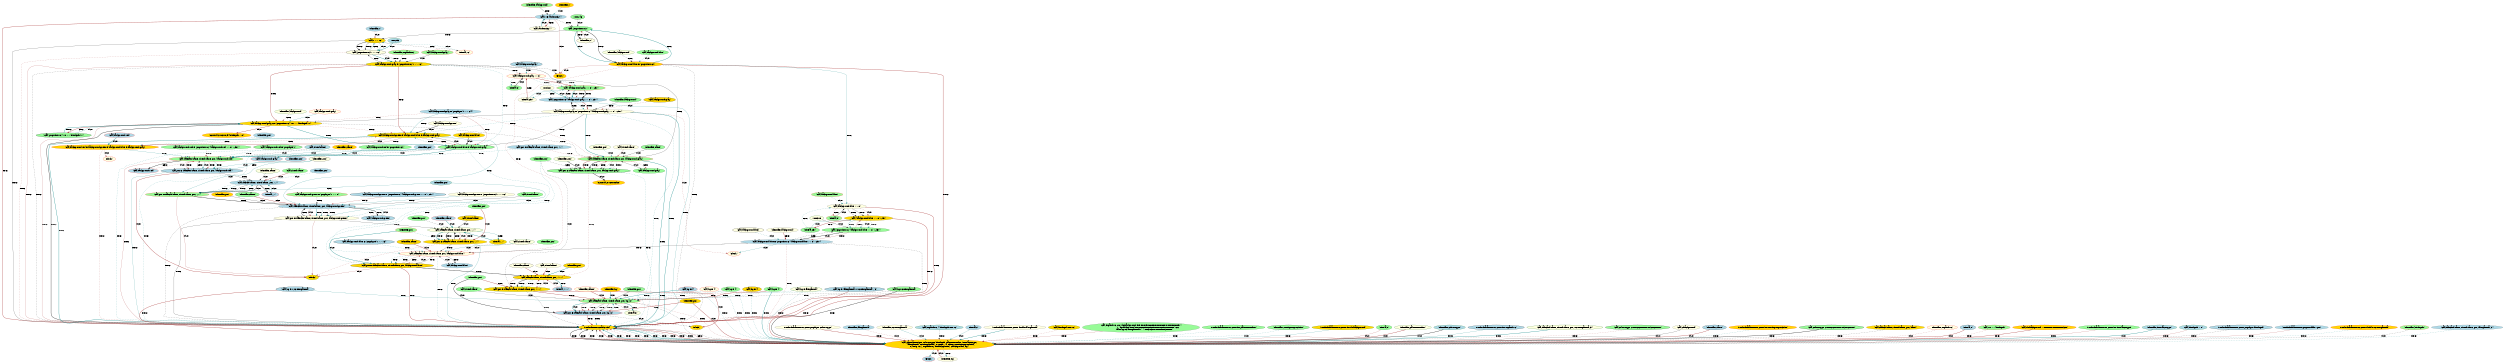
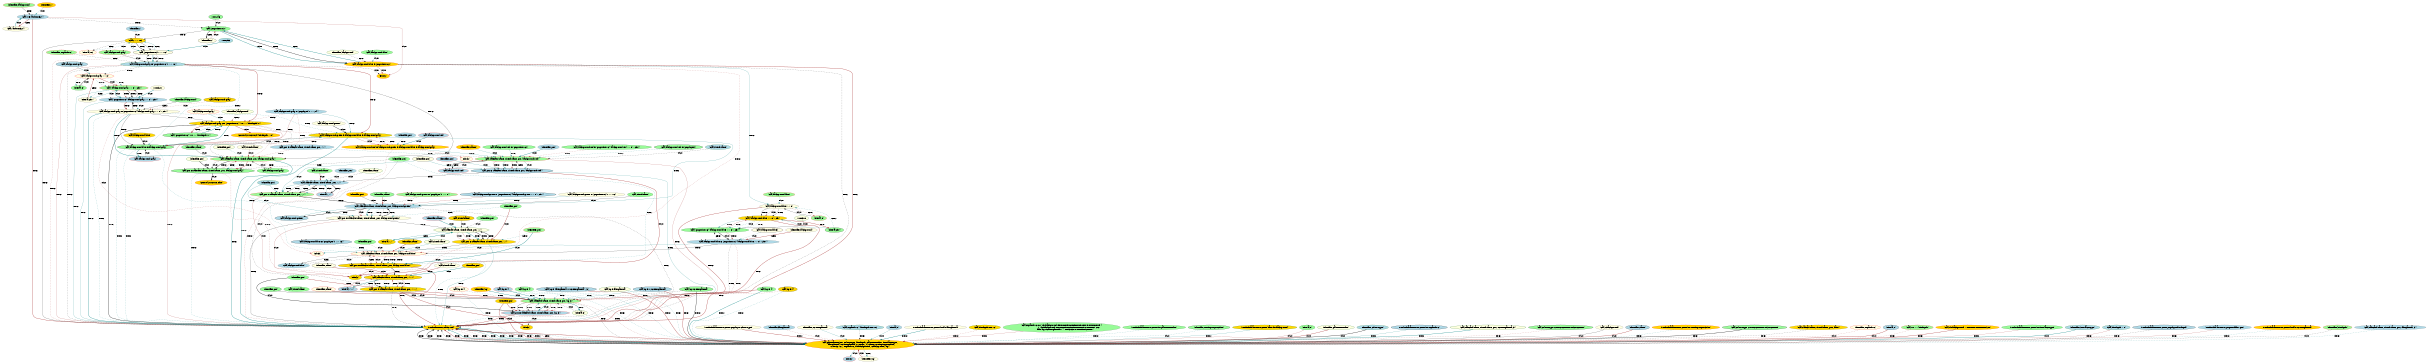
node "(Call,background.gray = (png_uint_16)(r >> 16))": fillcolor gold -> lightblue
edge "(Call,(background.gray >> 8) * 257)" -> "(MethodReturn,static void)": added, label "DDG:"
node "(MethodParameterIn,const int do_background)": label "(MethodParameterIn,const int do_background)" -> "(MethodParameterIn,const base do_background)"
